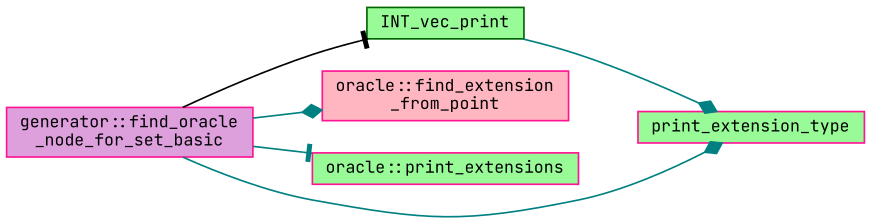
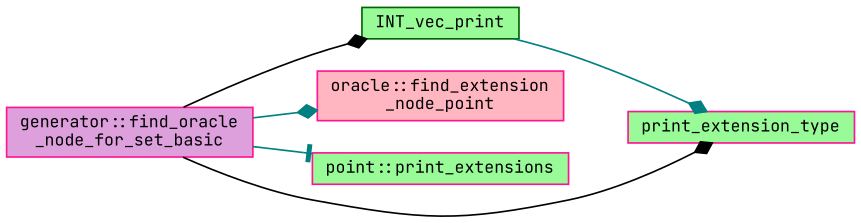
edge "generator::find_oracle _node_for_set_basic" -> "INT_vec_print": arrowhead tee -> diamond
node "oracle::find_extension _from_point": label "oracle::find_extension _from_point" -> "oracle::find_extension _node_point"
node "oracle::print_extensions": label "oracle::print_extensions" -> "point::print_extensions"
edge "generator::find_oracle _node_for_set_basic" -> "print_extension_type": color teal -> black
